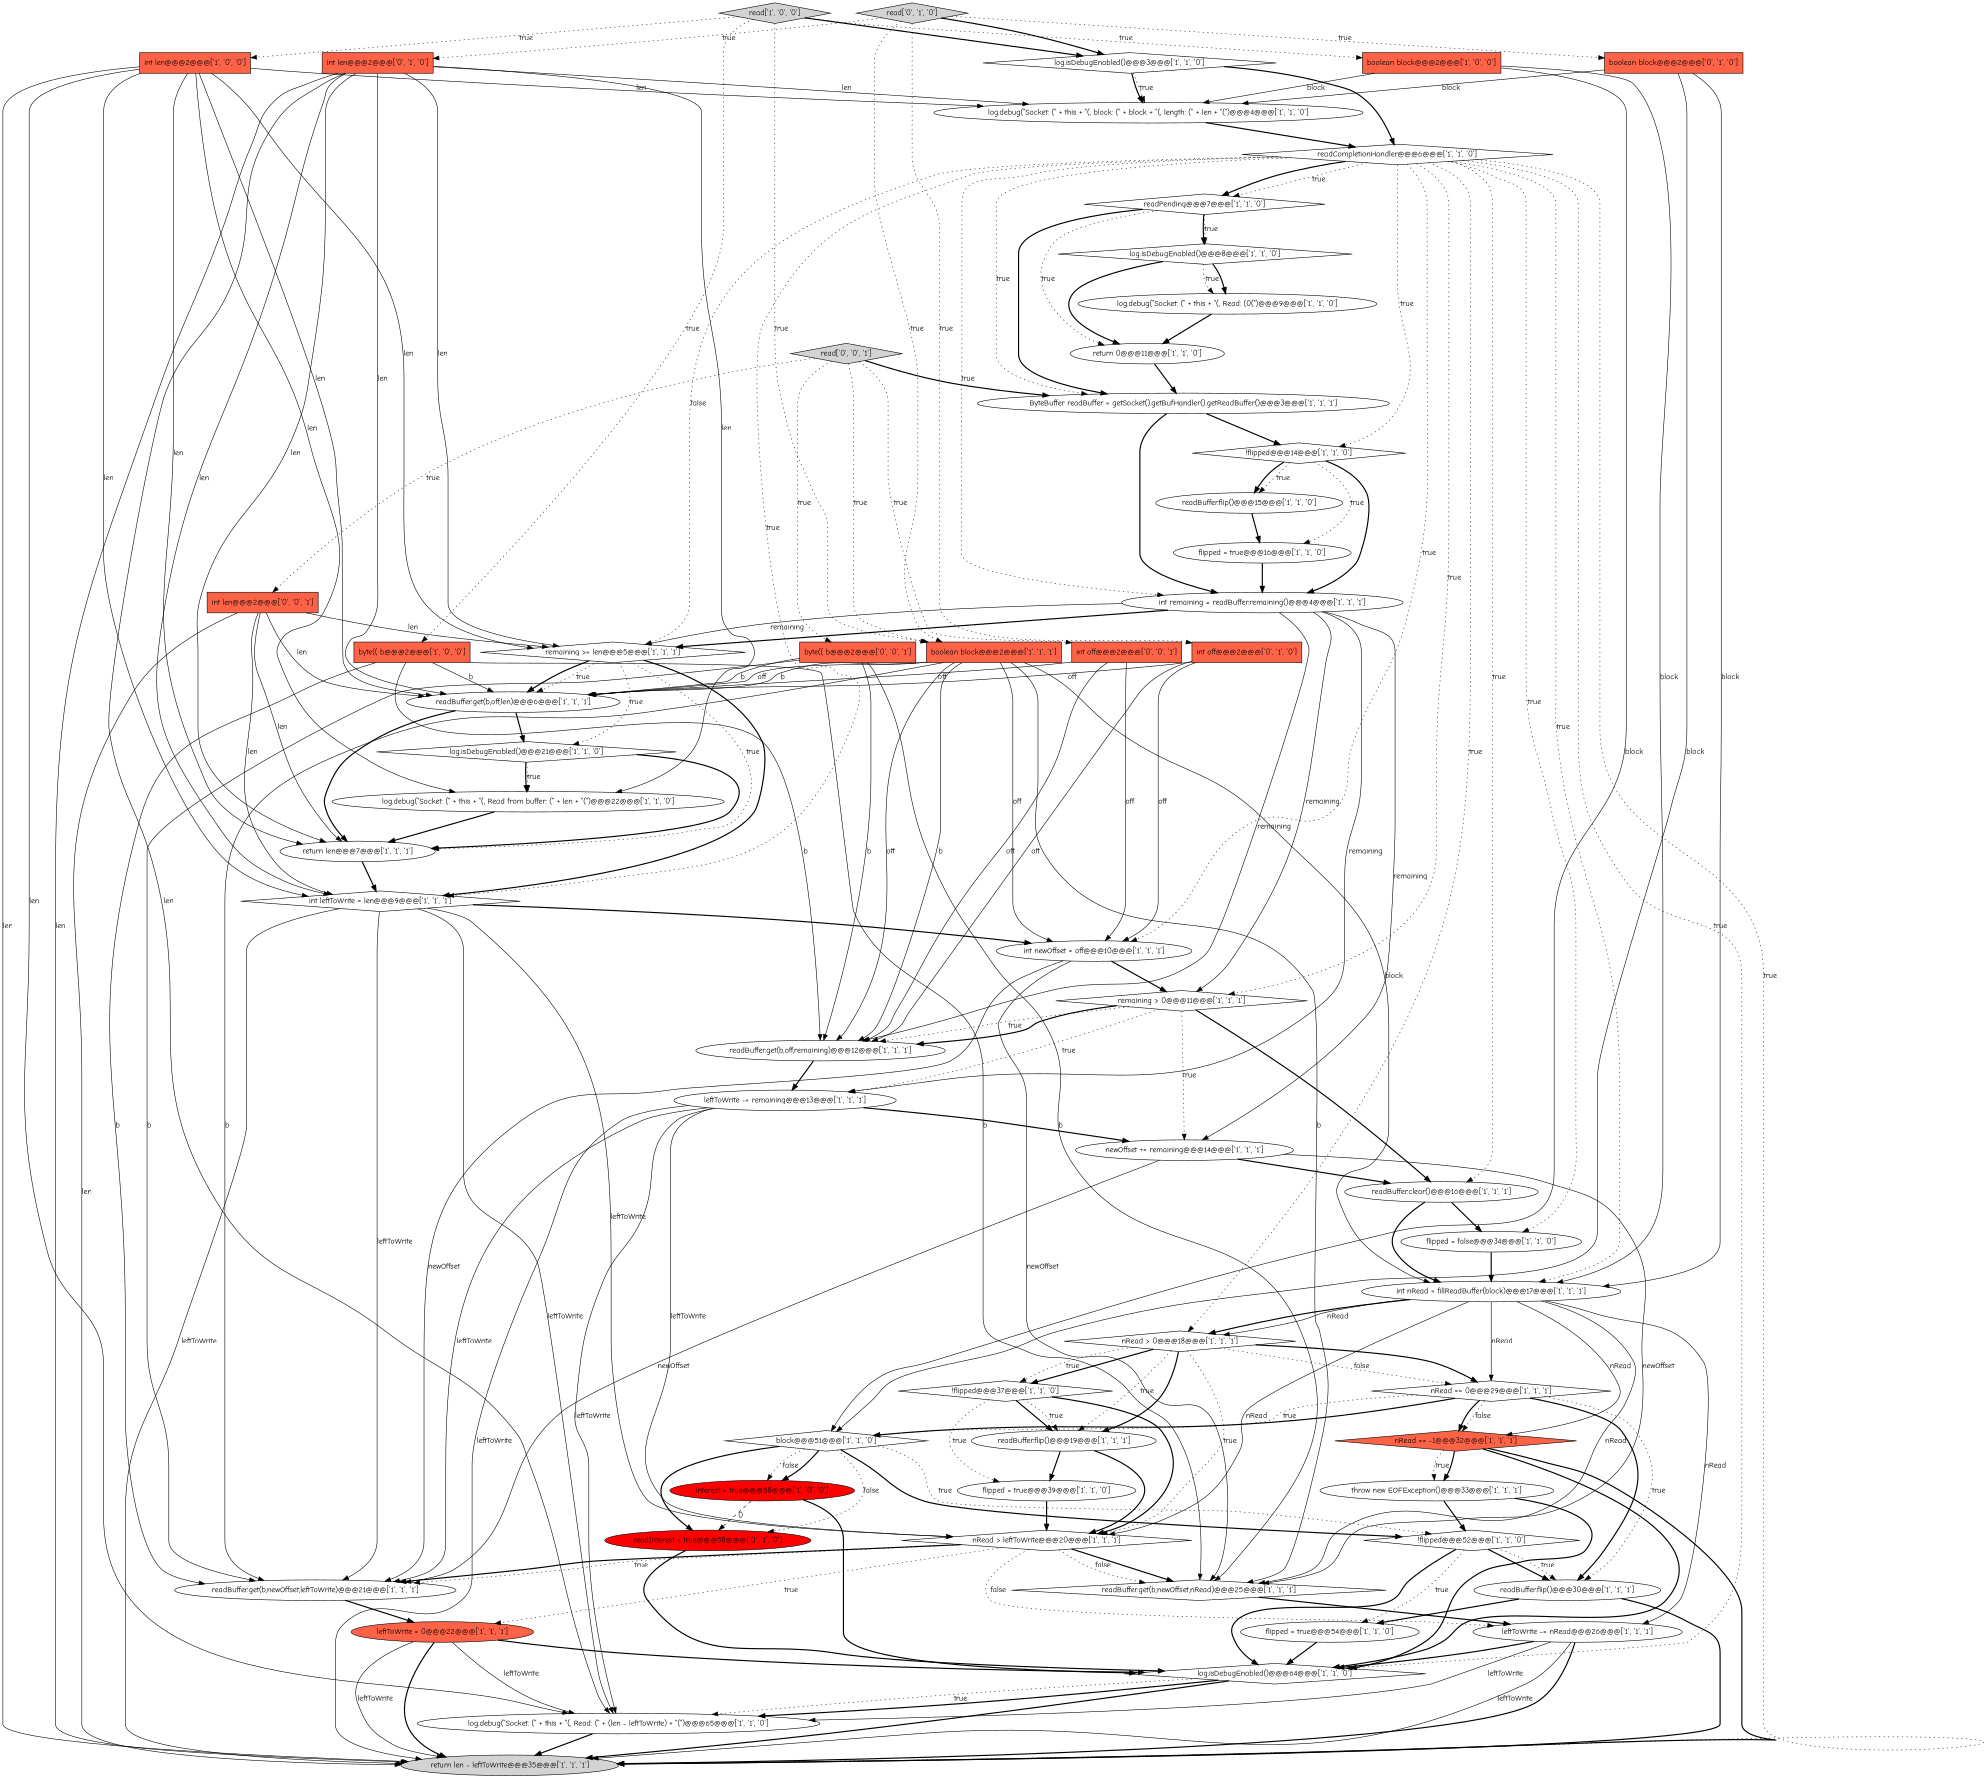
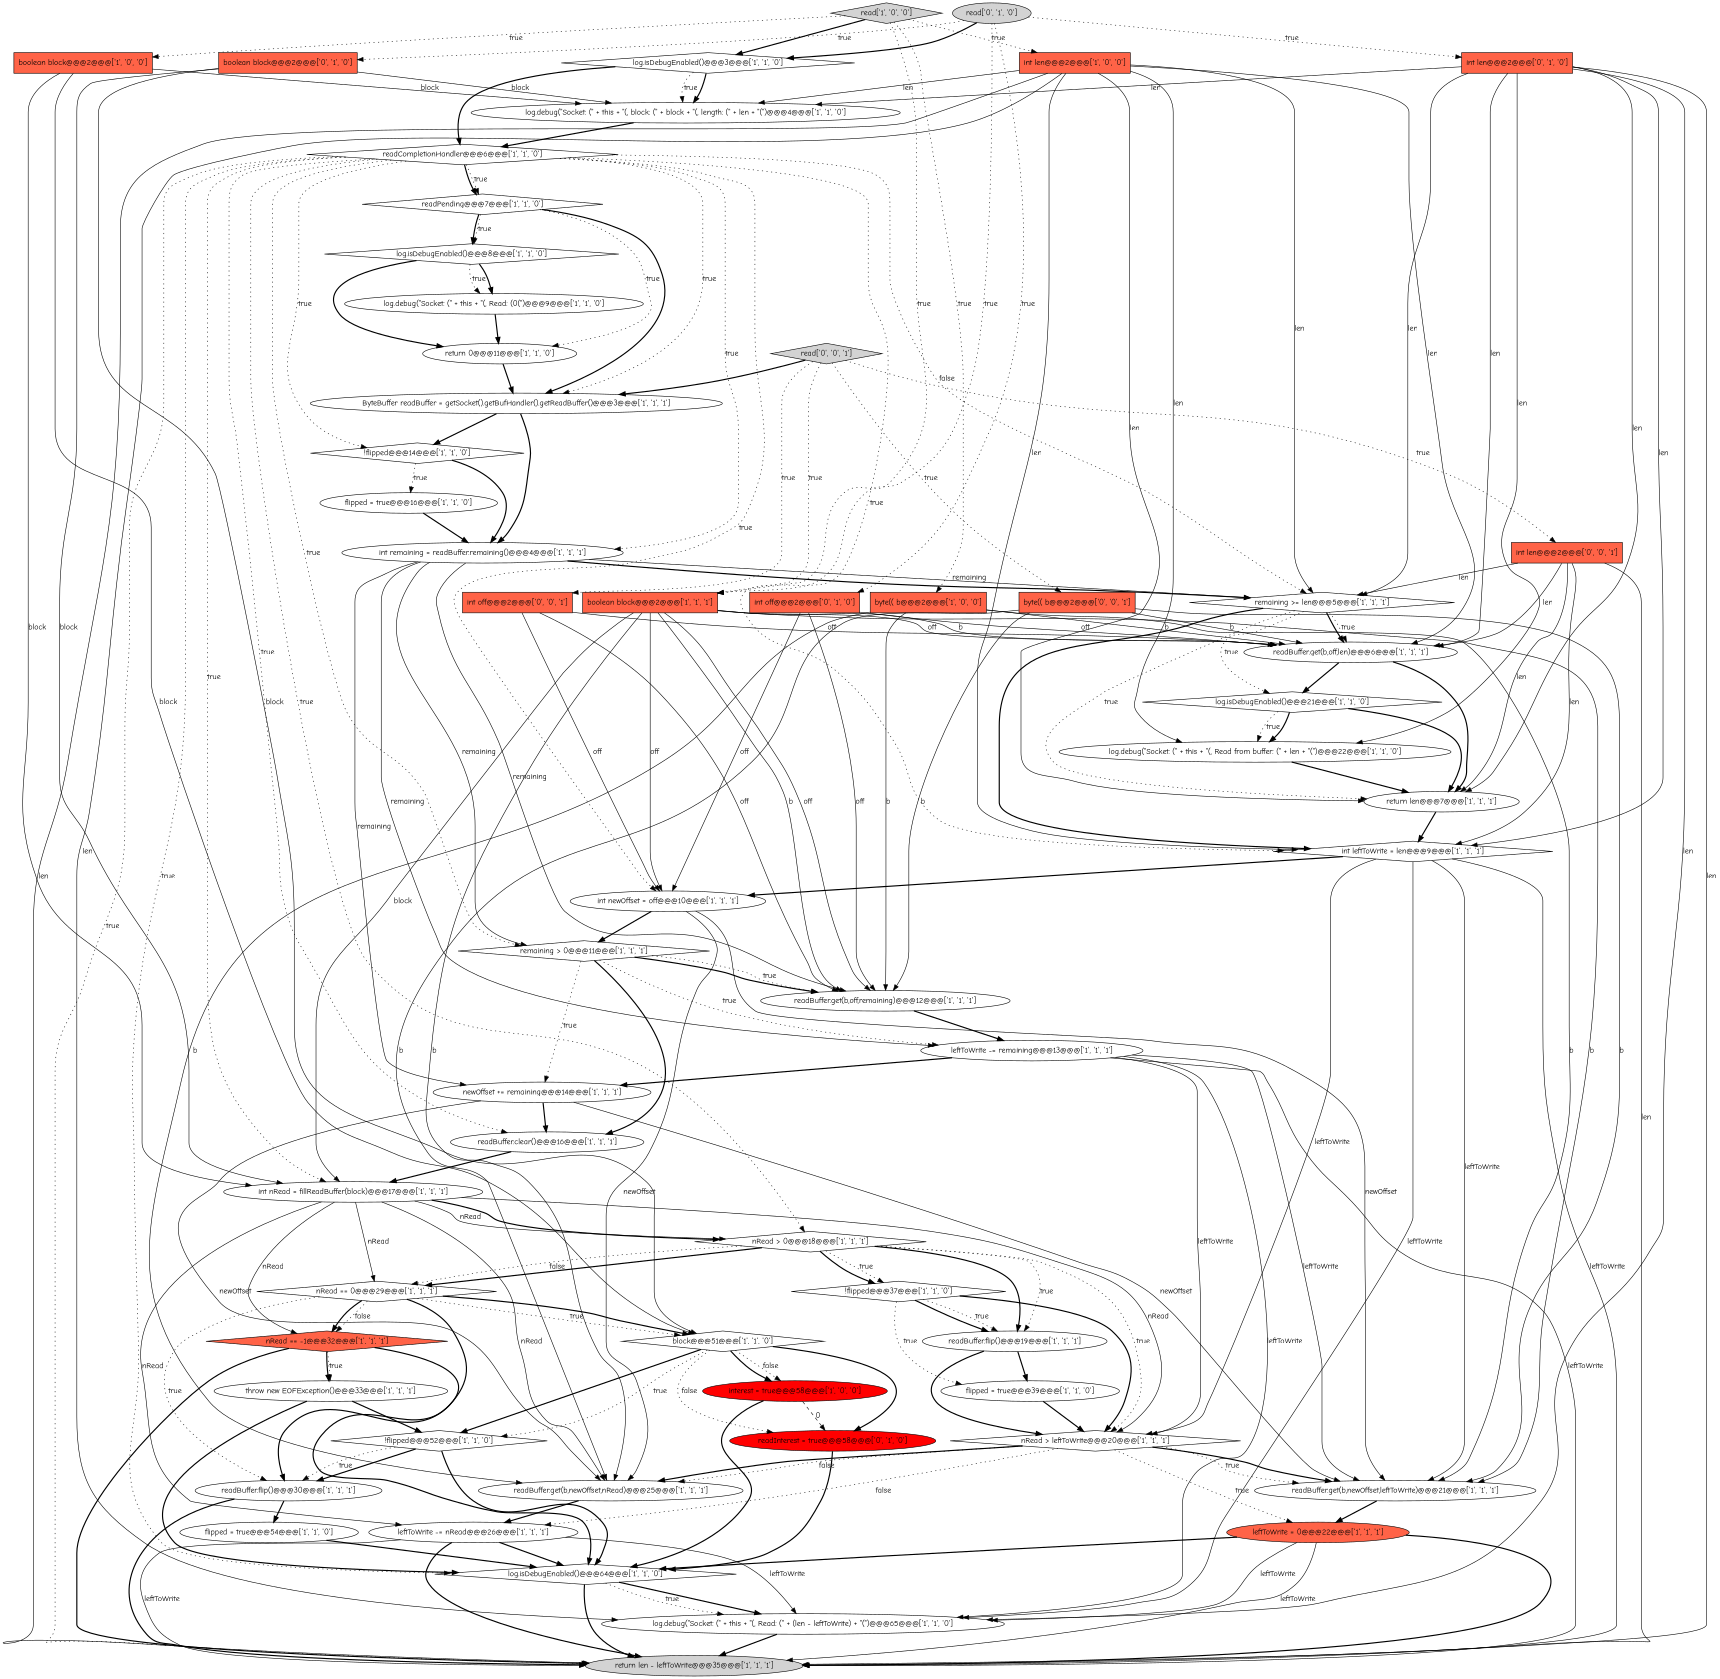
node "read['0', '1', '0']": shape diamond -> ellipse
node "readBuffer.flip()@@@15@@@['1', '1', '0']": removed
node "flipped = false@@@34@@@['1', '1', '0']": removed
node "readBuffer.get(b,newOffset,nRead)@@@25@@@['1', '1', '1']": shape diamond -> ellipse
edge "!flipped@@@52@@@['1', '1', '0']" -> "flipped = true@@@54@@@['1', '1', '0']": removed, label "true"
